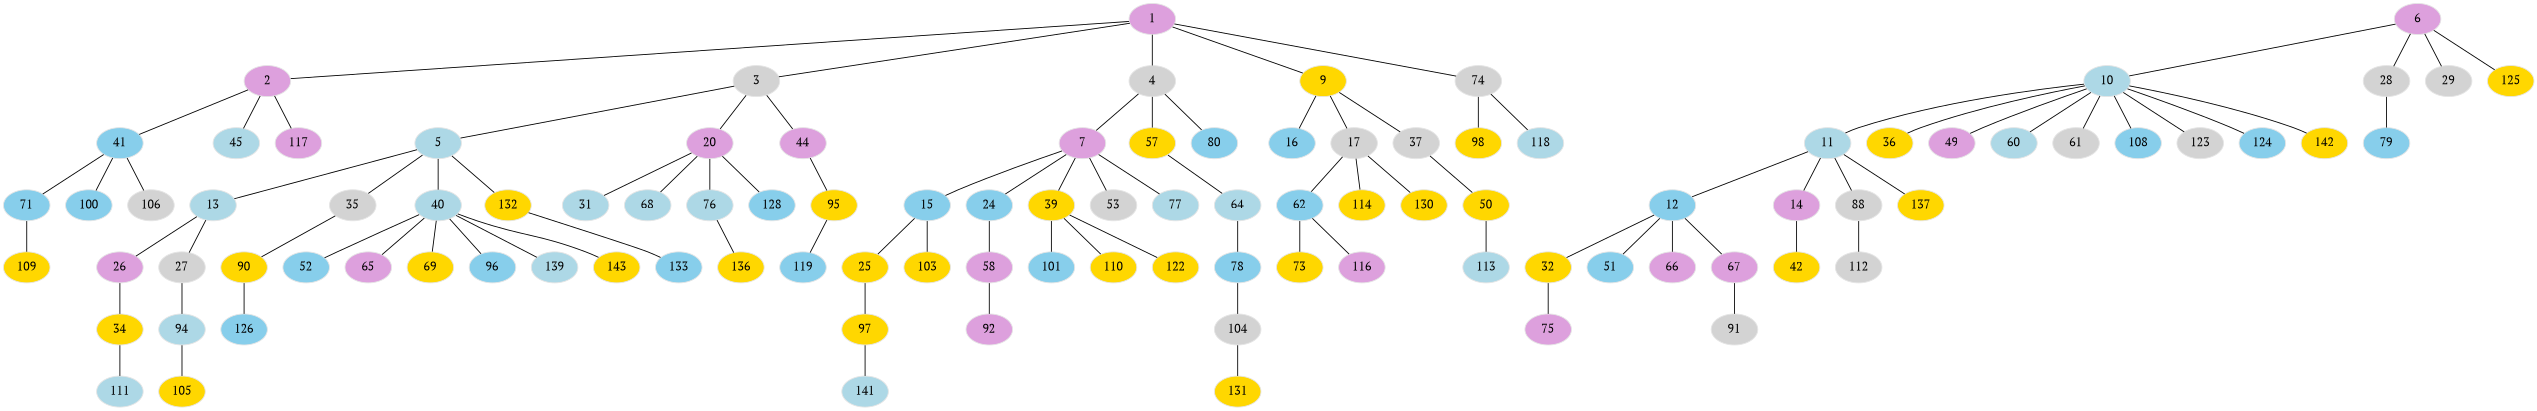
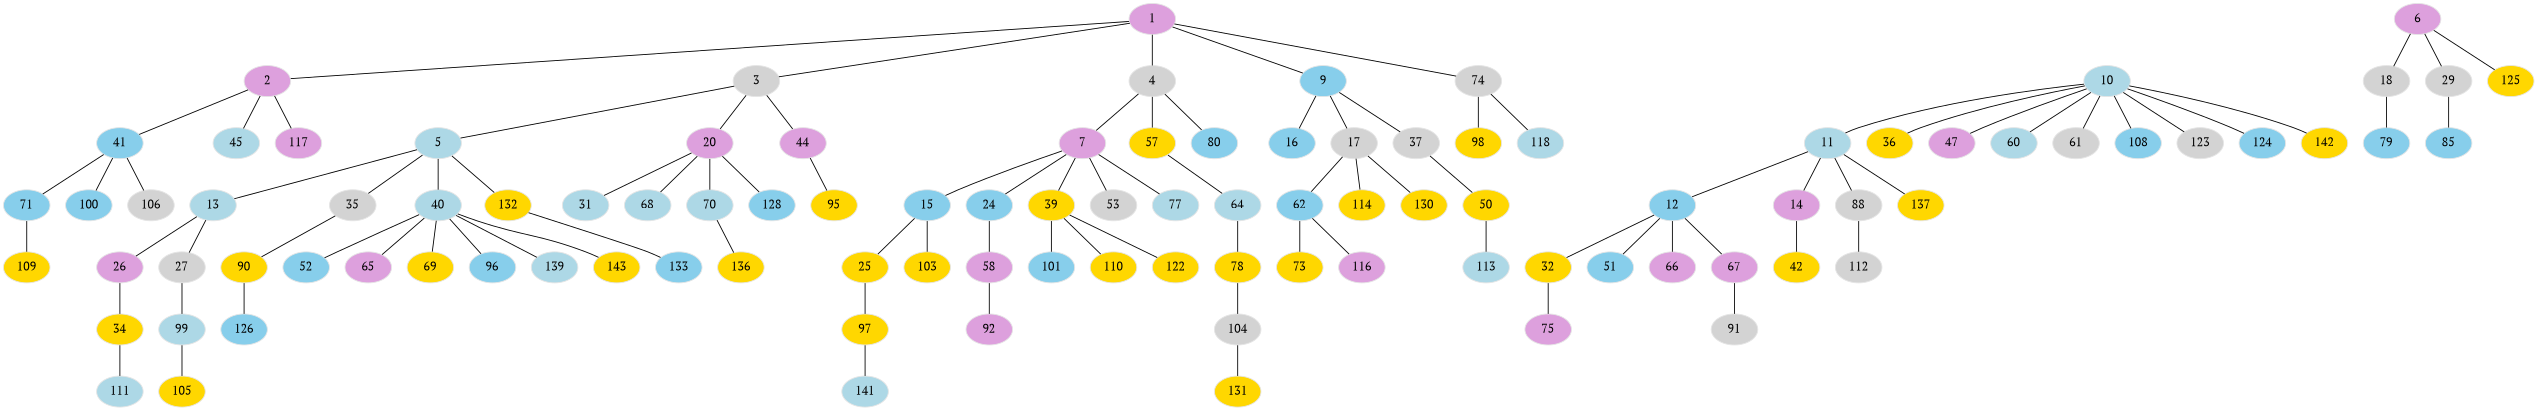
edge "6" -- "10": removed
node "9": fillcolor gold -> skyblue
node "28": label "28" -> "18"
node "49": label "49" -> "47"
node "85": added
node "76": label "76" -> "70"
node "119": removed
node "78": fillcolor skyblue -> gold
node "94": label "94" -> "99"
